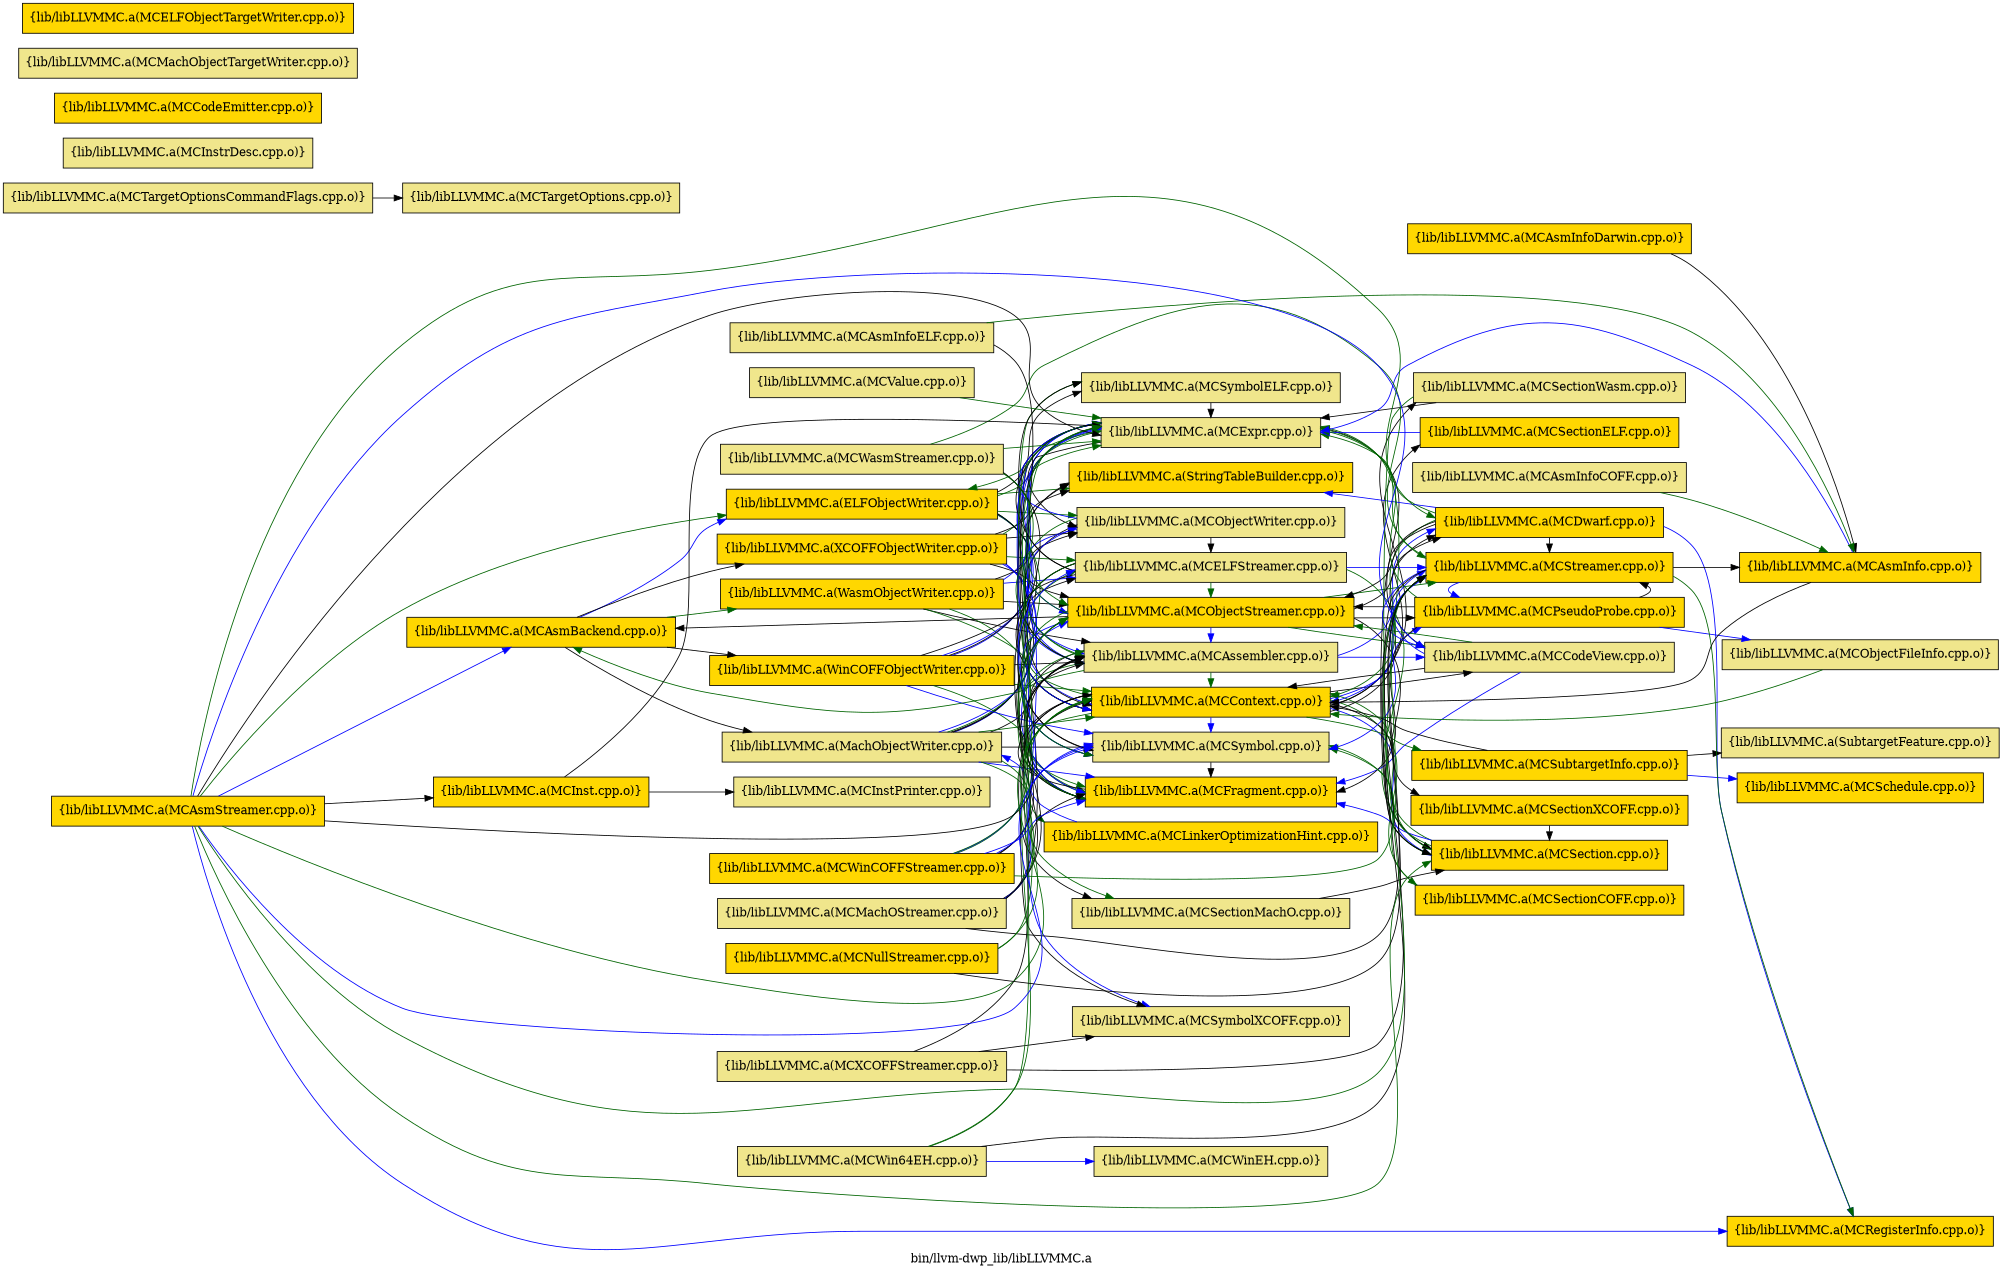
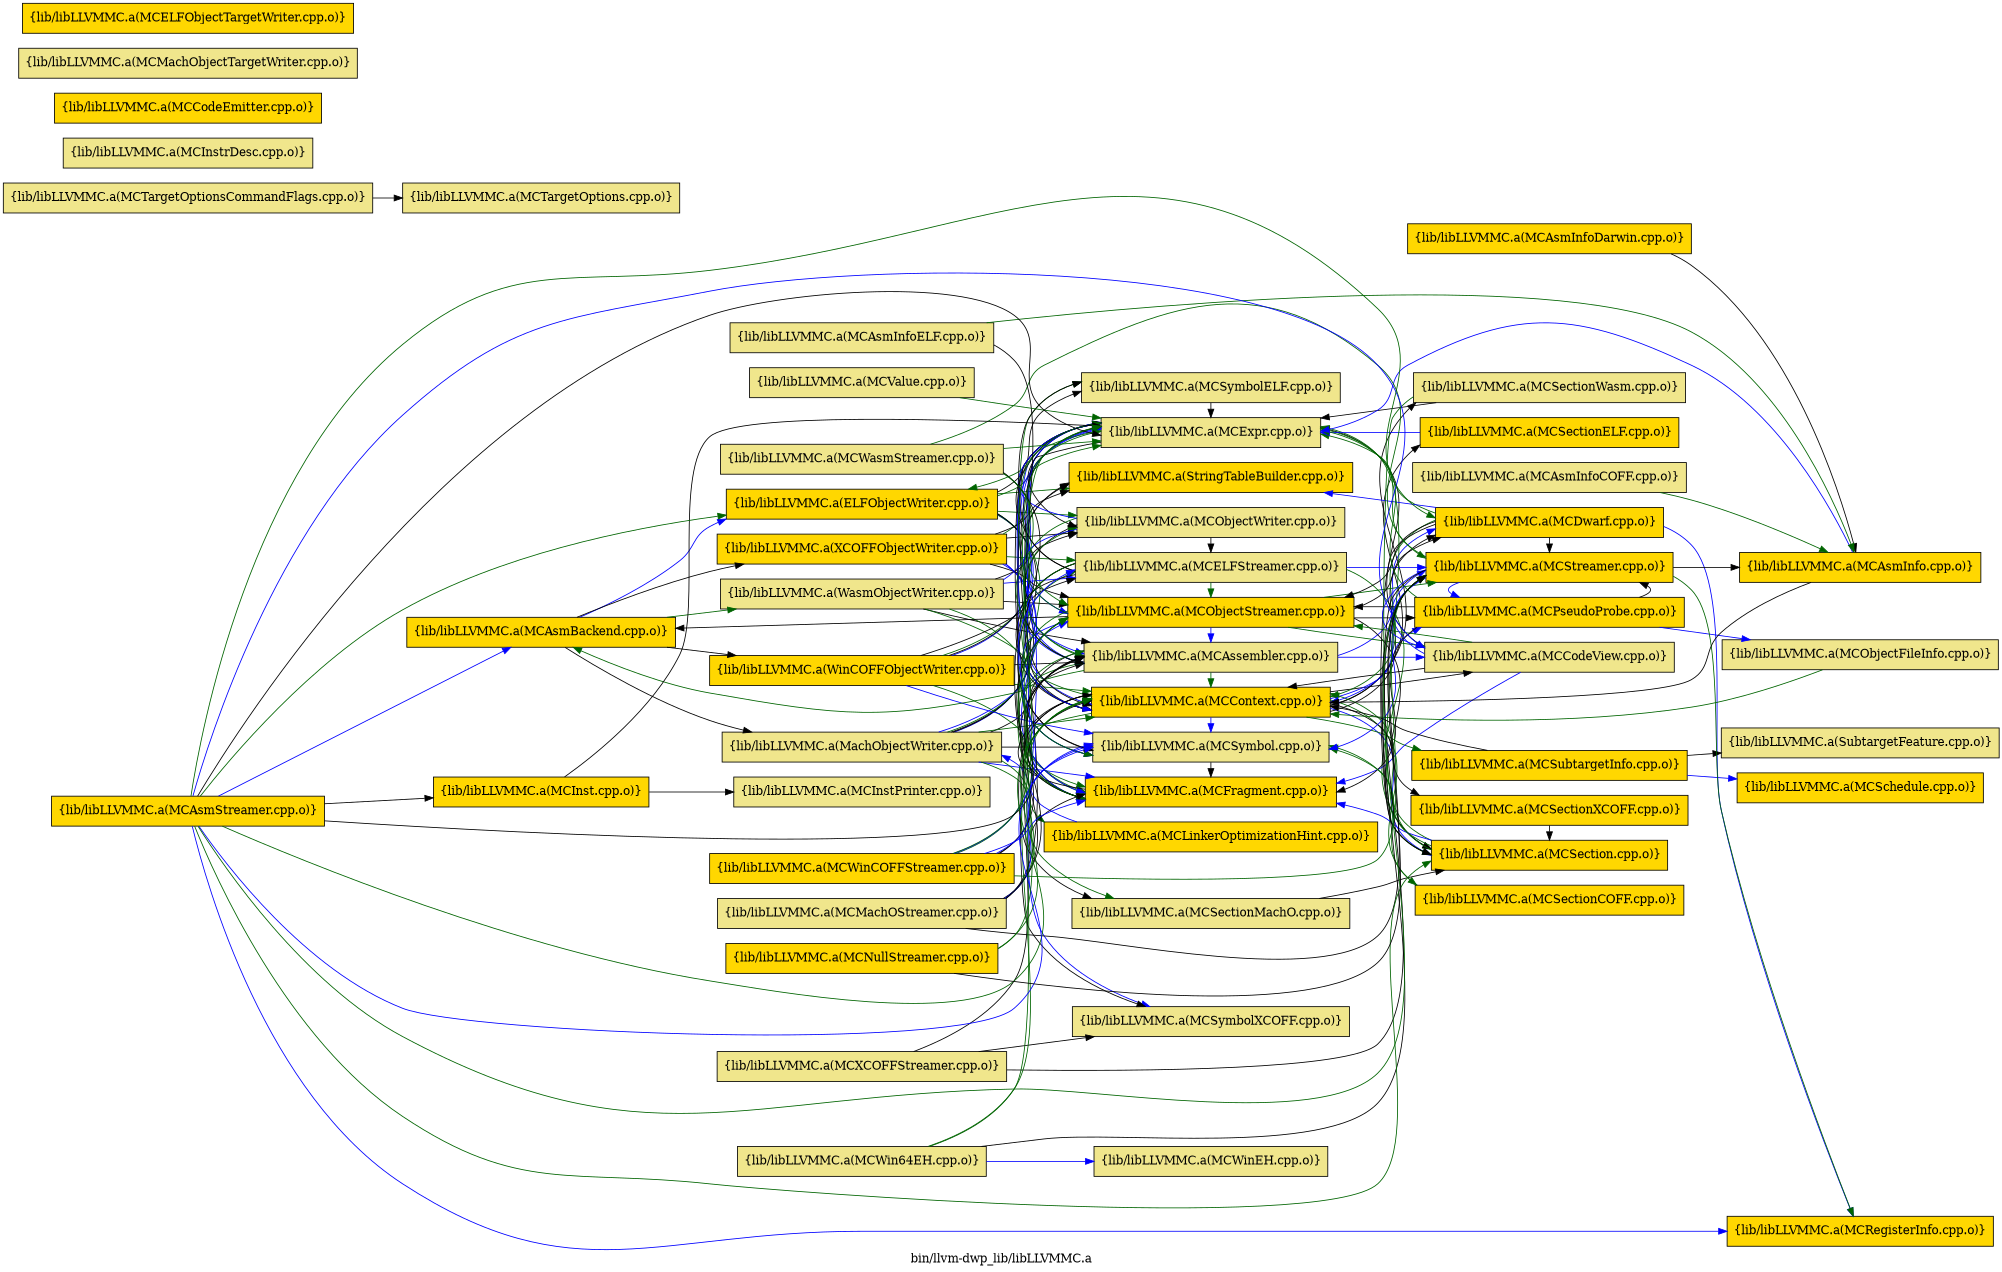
edge "{lib/libLLVMMC.a(MCExpr.cpp.o)}" -> "{lib/libLLVMMC.a(MCContext.cpp.o)}": added
node "{lib/libLLVMMC.a(WasmObjectWriter.cpp.o)}": fillcolor gold -> khaki
edge "{lib/libLLVMMC.a(WinCOFFObjectWriter.cpp.o)}" -> "{lib/libLLVMMC.a(MCObjectWriter.cpp.o)}": color blue -> darkgreen
